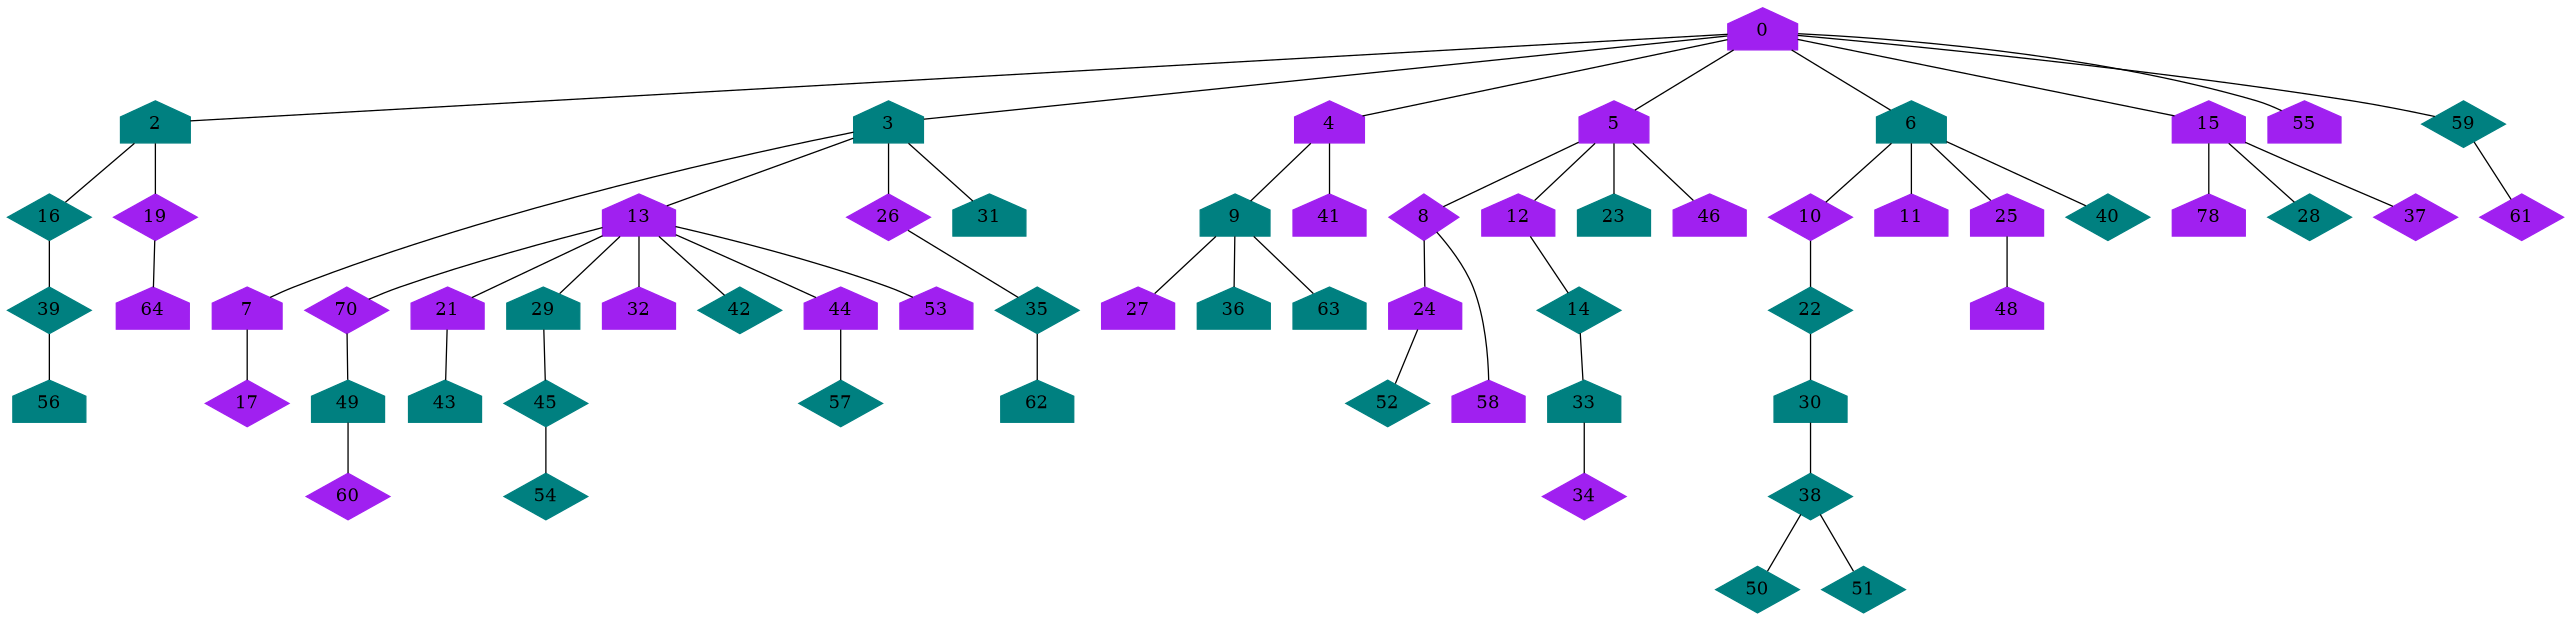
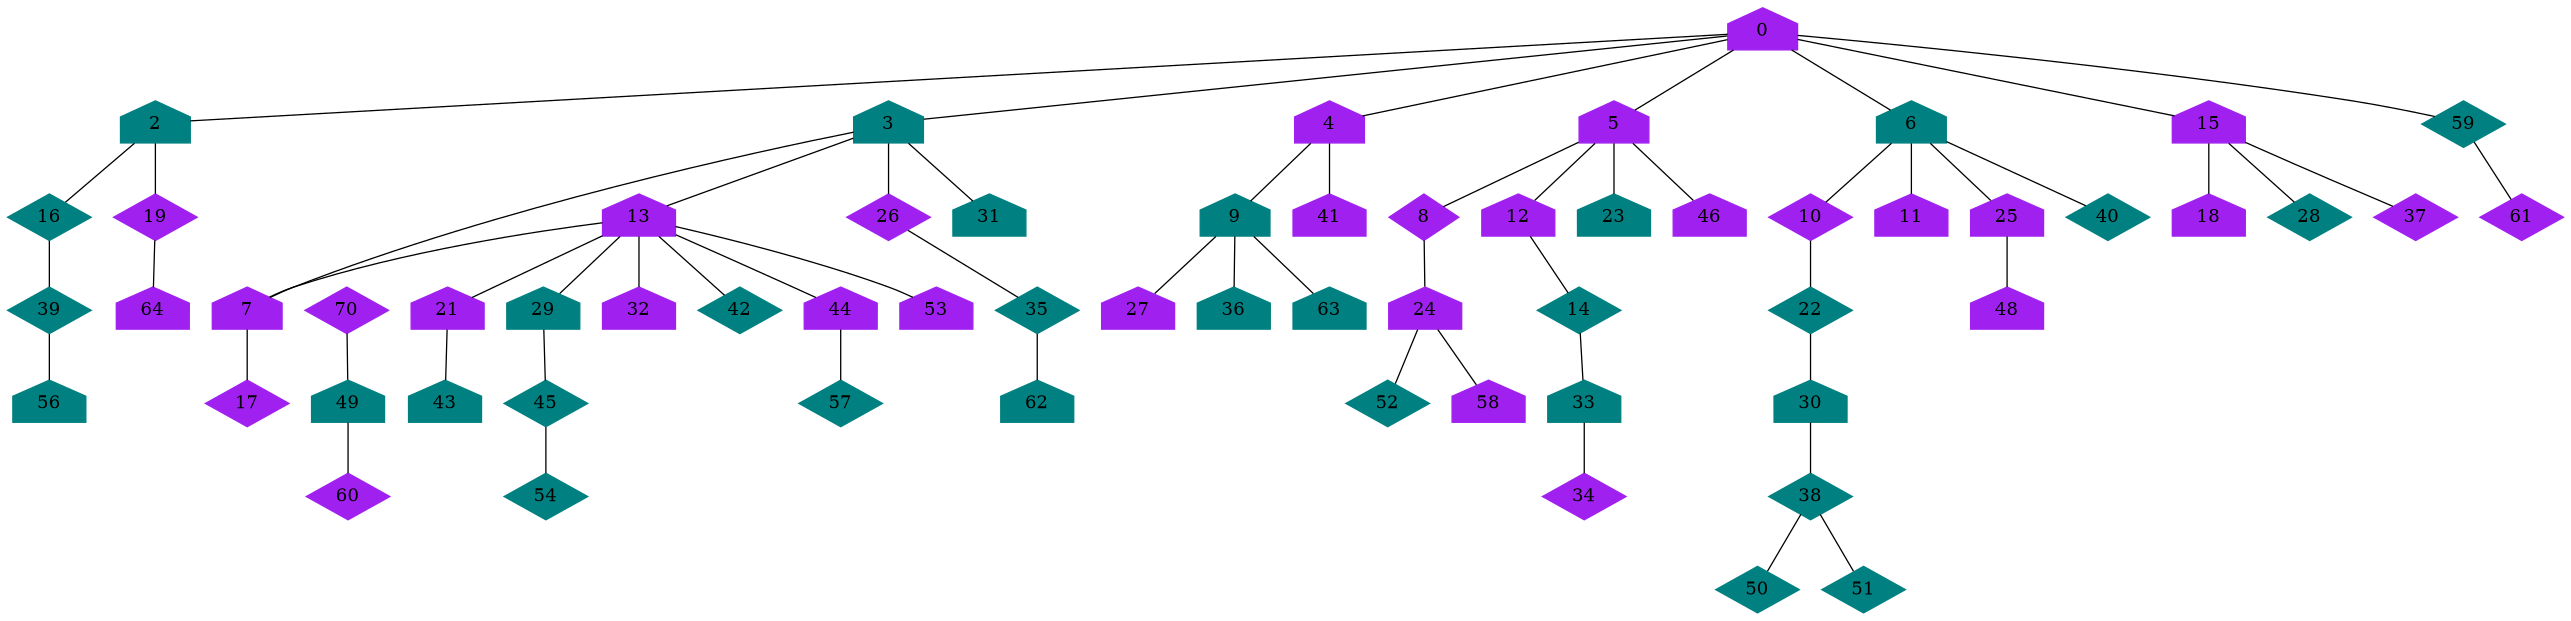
node "55": removed
node "78": label "78" -> "18"
edge "13" -- "70": now "13" -- "7"
edge "8" -- "58": now "24" -- "58"
